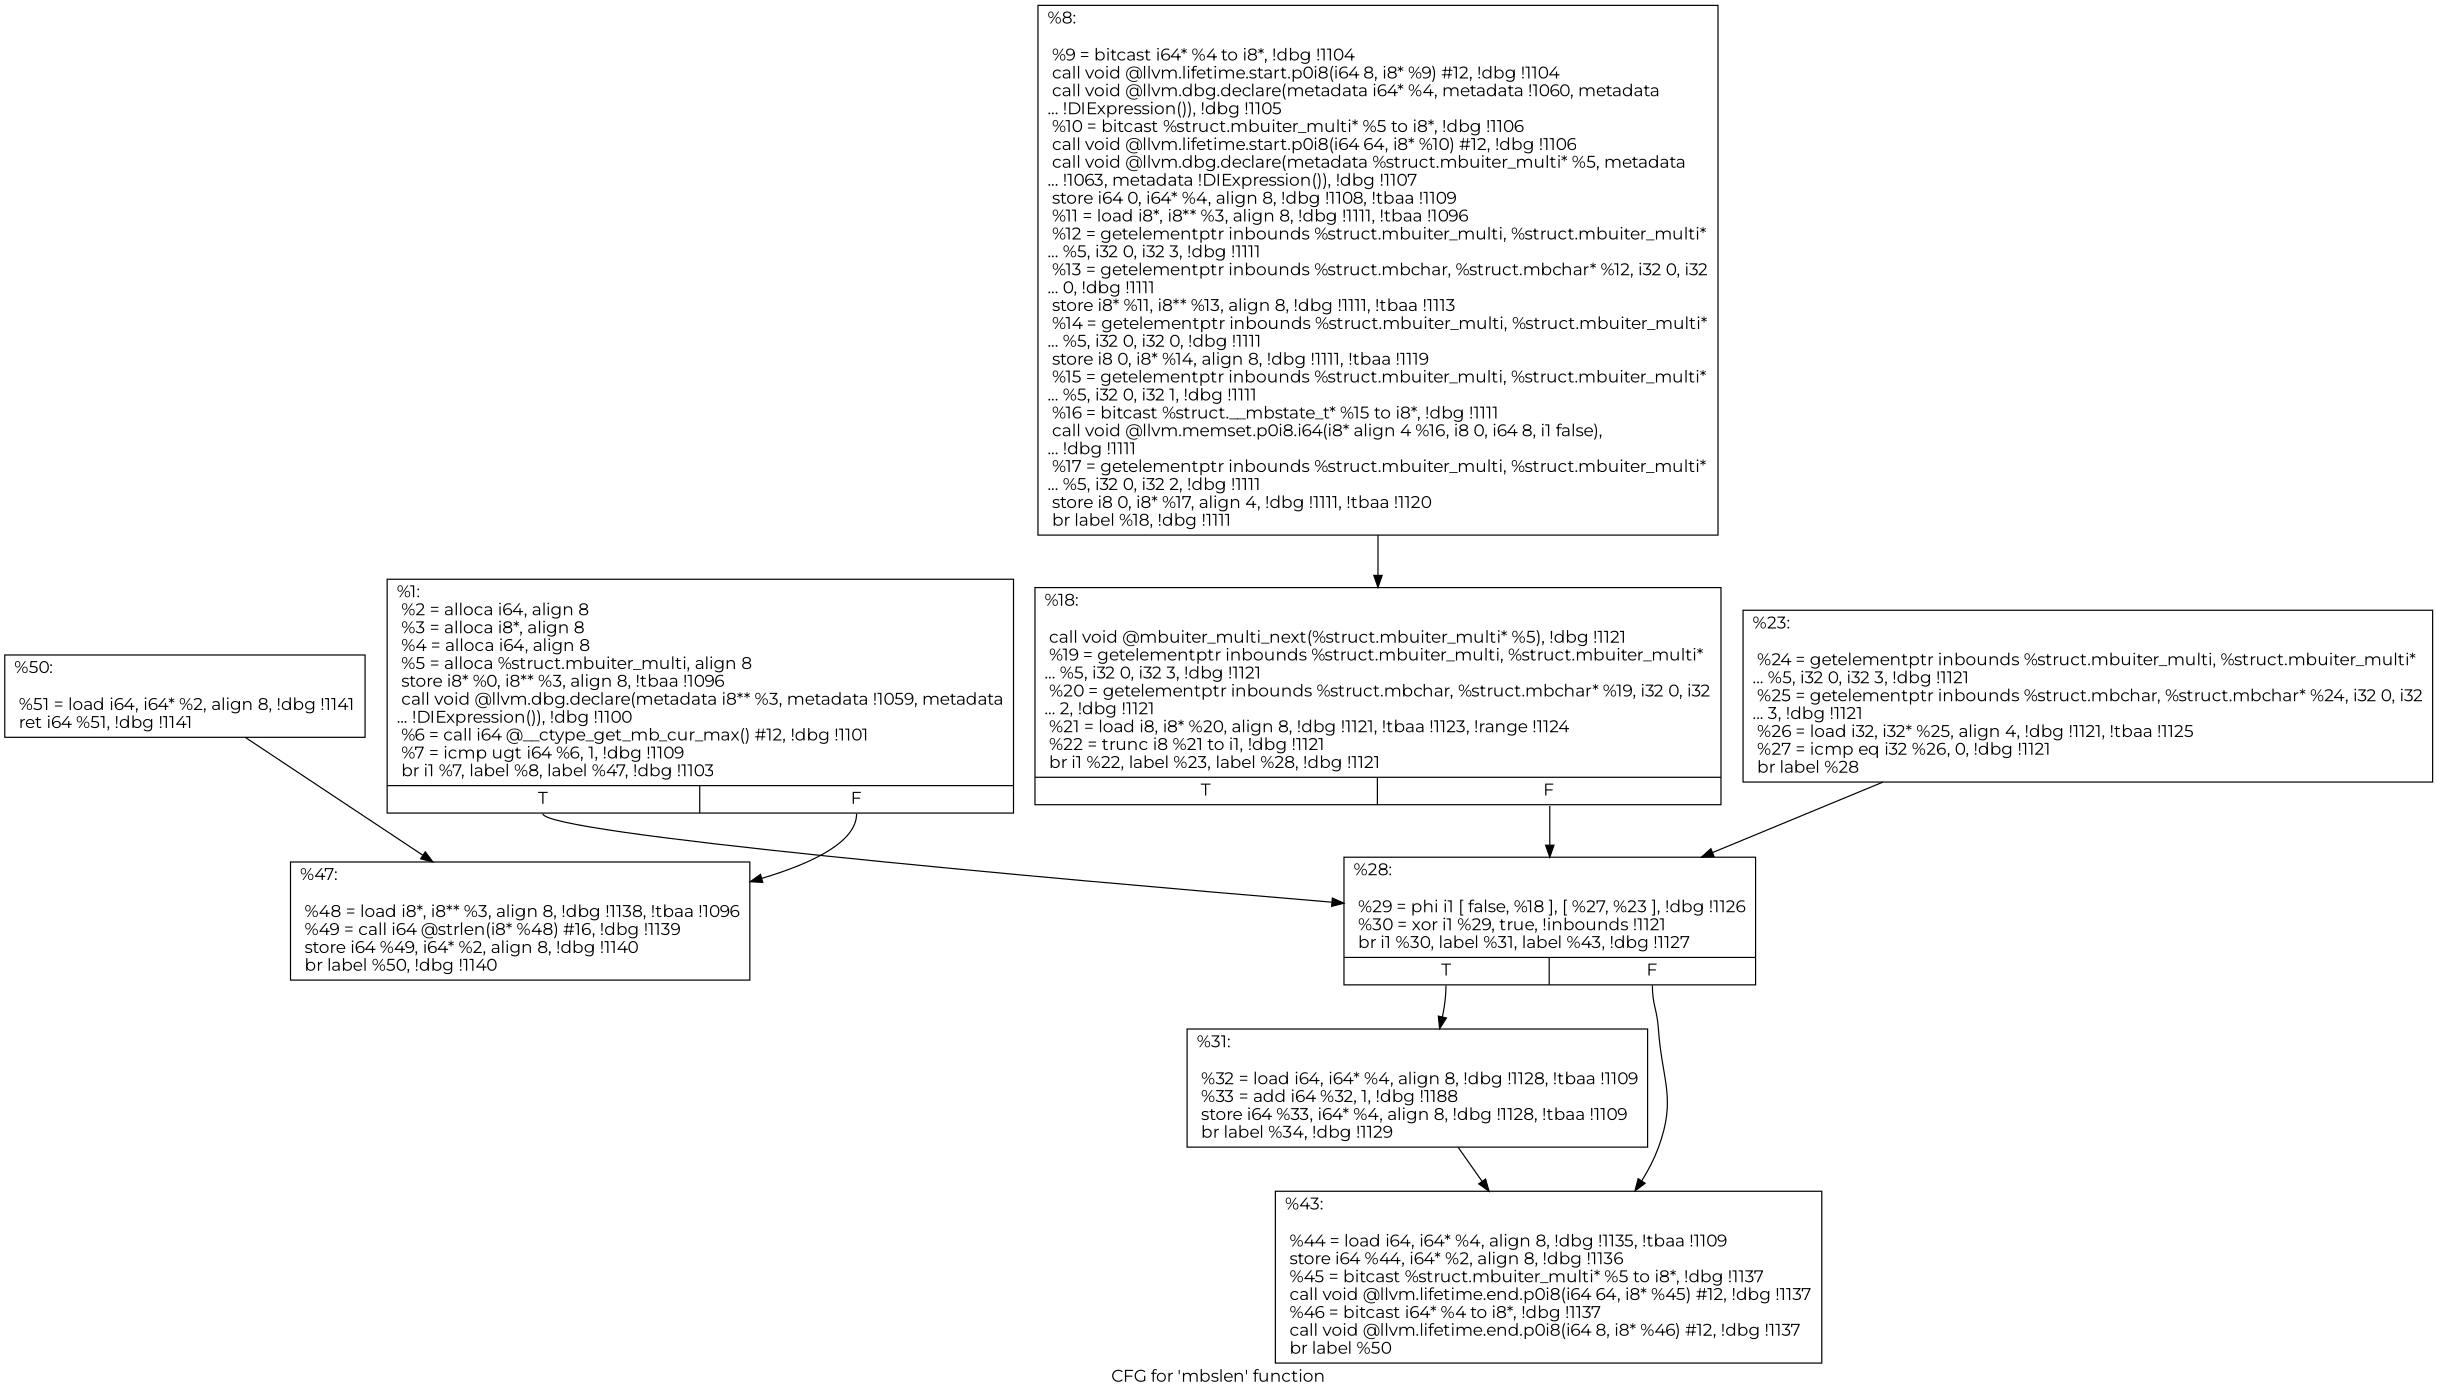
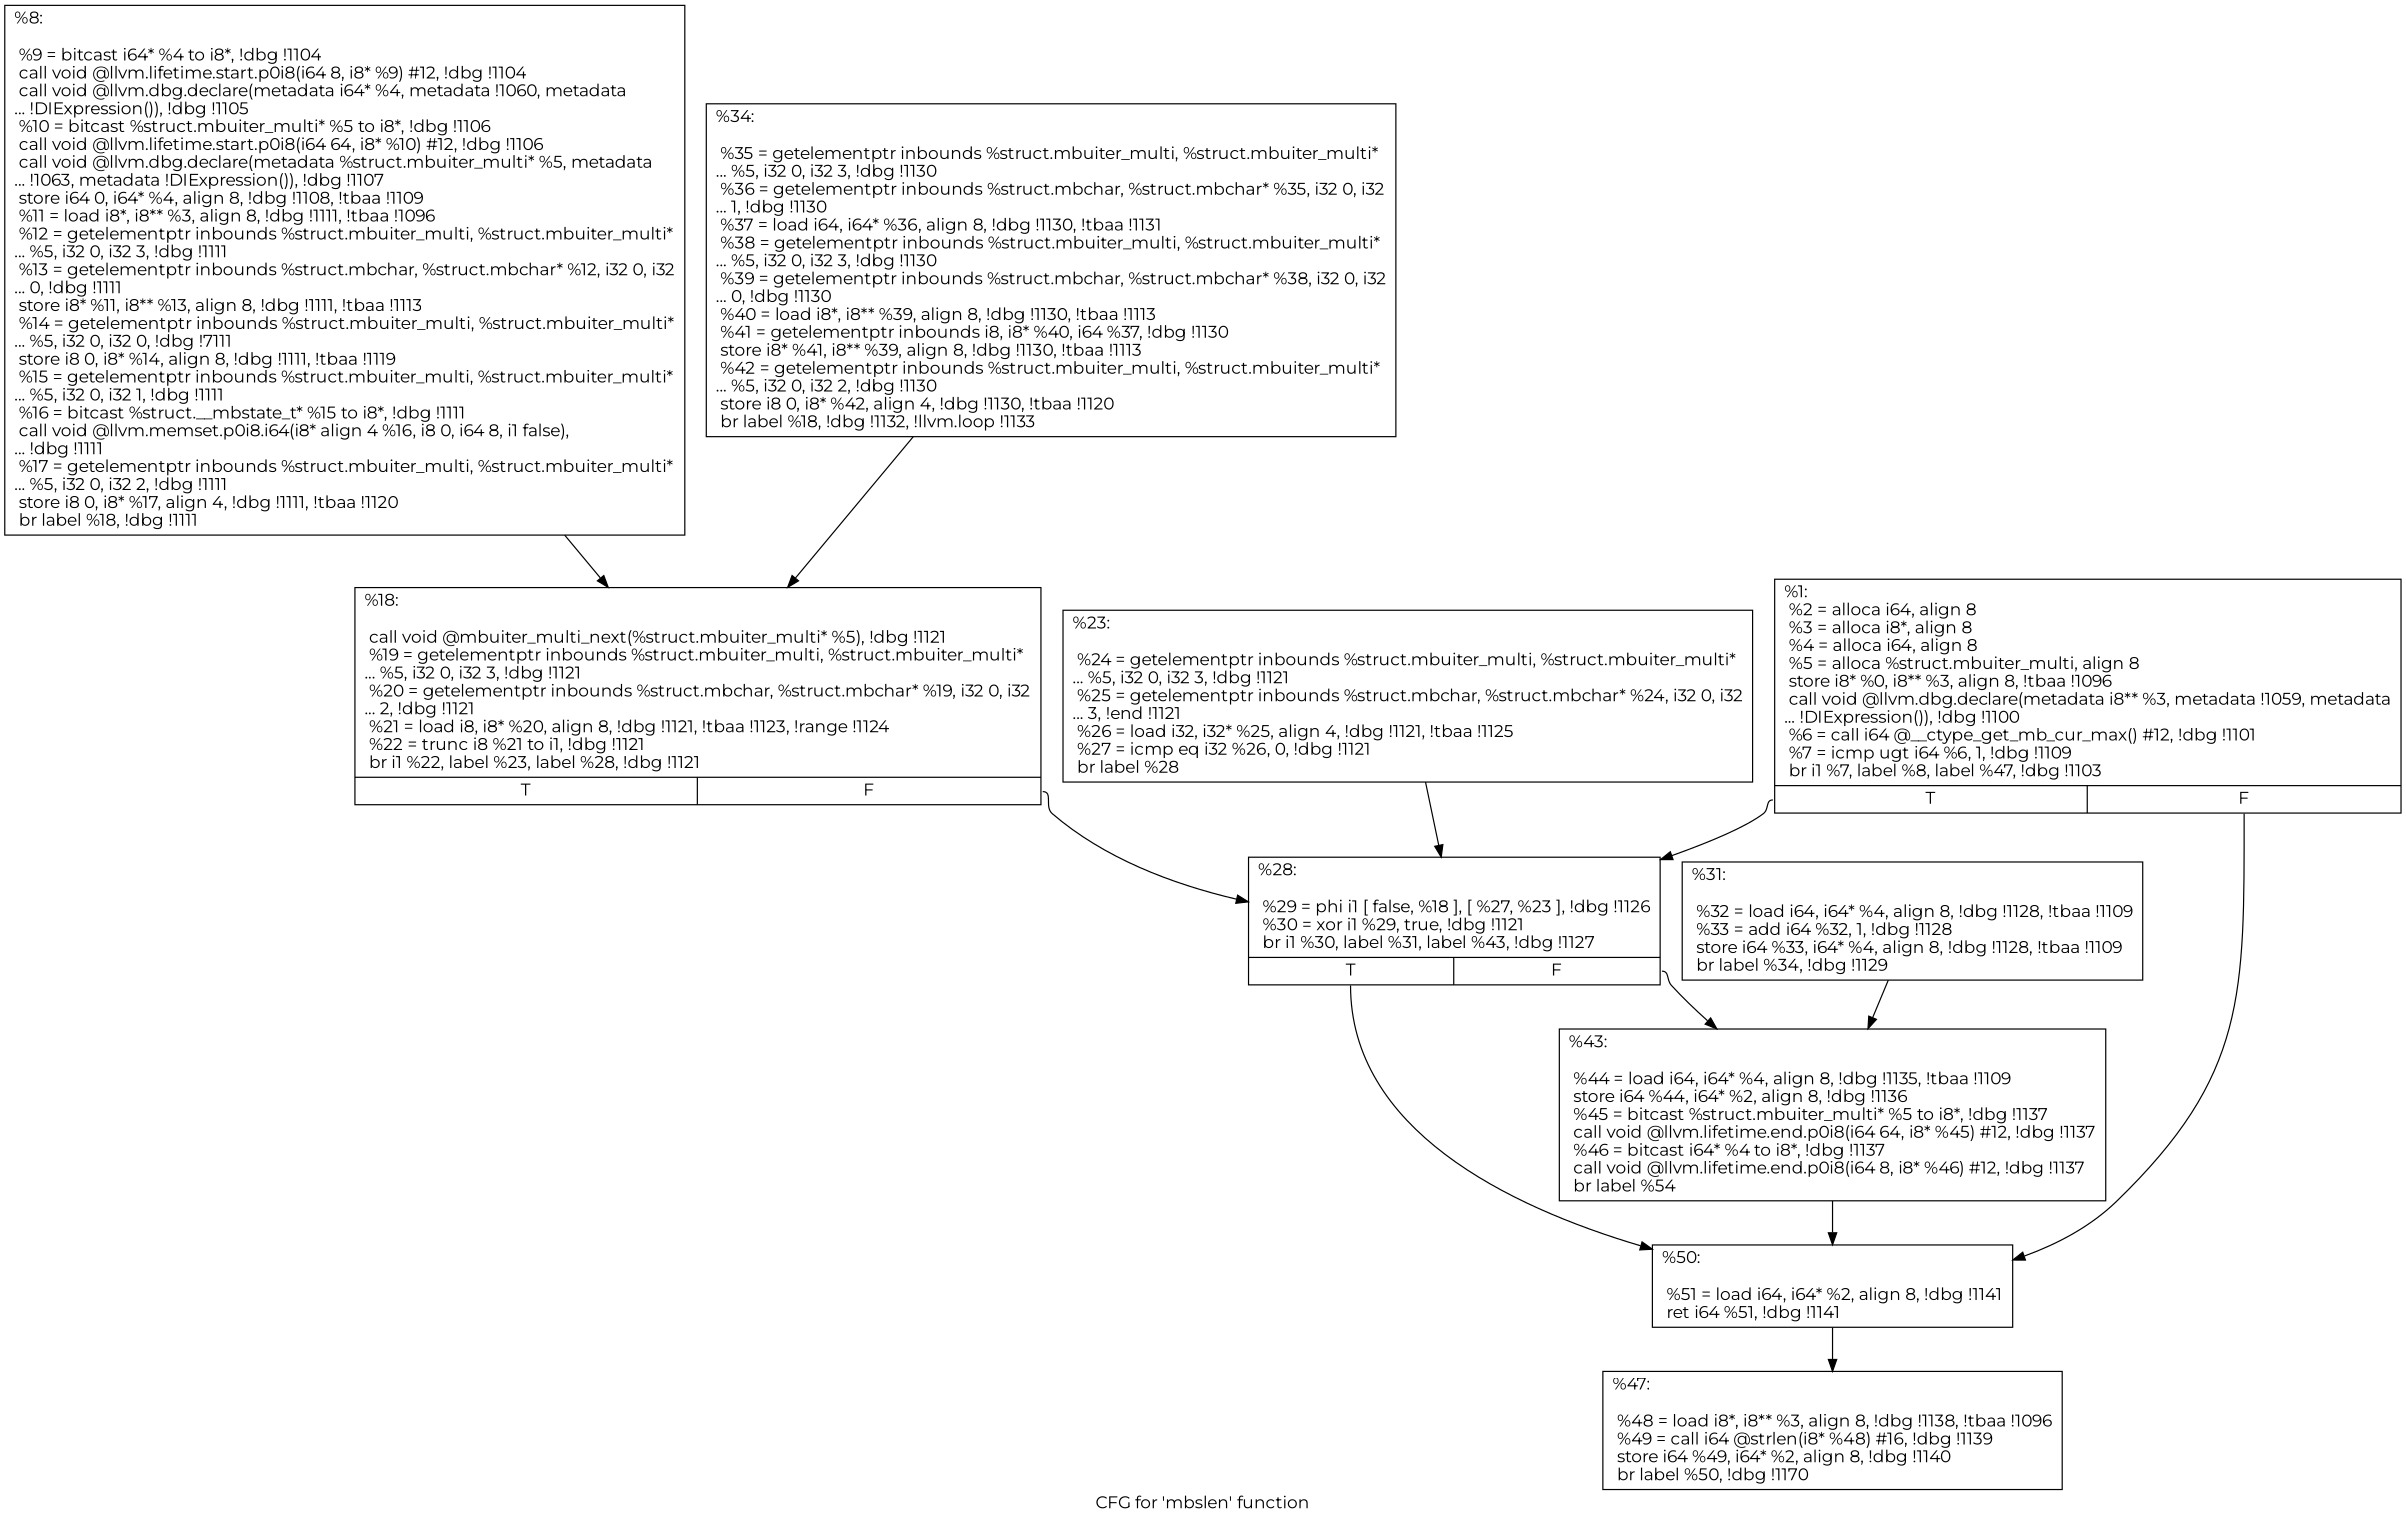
node "%34:": added
node "%8:": text "... %5, i32 0, i32 0, !dbg !1111" -> "... %5, i32 0, i32 0, !dbg !7111"
node "%23:": text "... 3, !dbg !1121" -> "... 3, !end !1121"
edge "%1:" -> "%47:": now "%1:" -> "%50:"
node "%28:": text "%30 = xor i1 %29, true, !inbounds !1121" -> "%30 = xor i1 %29, true, !dbg !1121"
node "%47:": text "br label %50, !dbg !1140" -> "br label %50, !dbg !1170"
edge "%28:" -> "%31:": now "%28:" -> "%50:"
node "%31:": text "%33 = add i64 %32, 1, !dbg !1188" -> "%33 = add i64 %32, 1, !dbg !1128"
edge "%43:" -> "%50:": added
node "%43:": text "br label %50" -> "br label %54"
